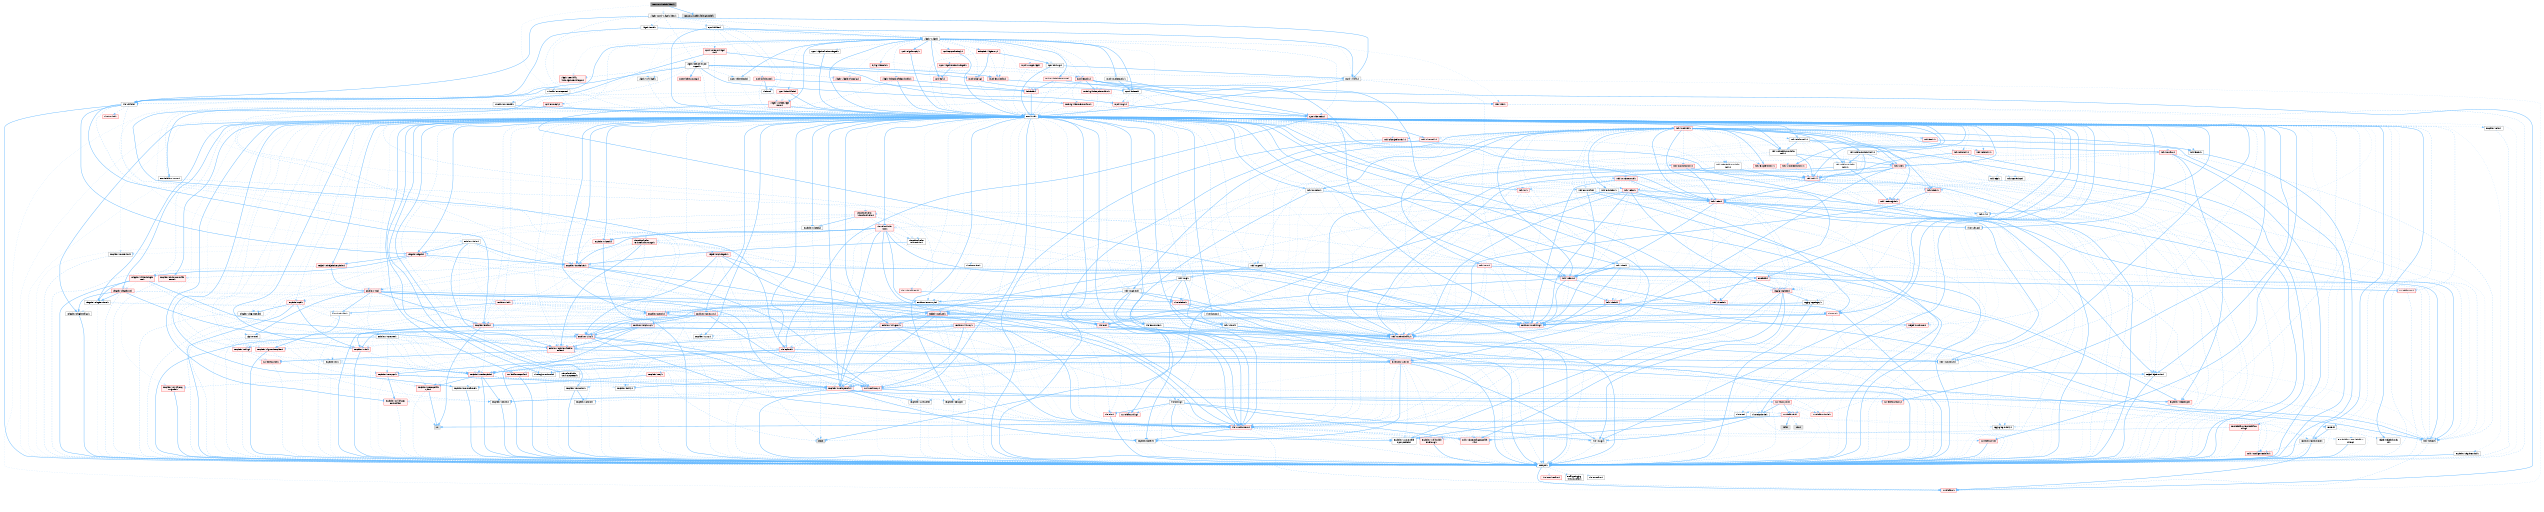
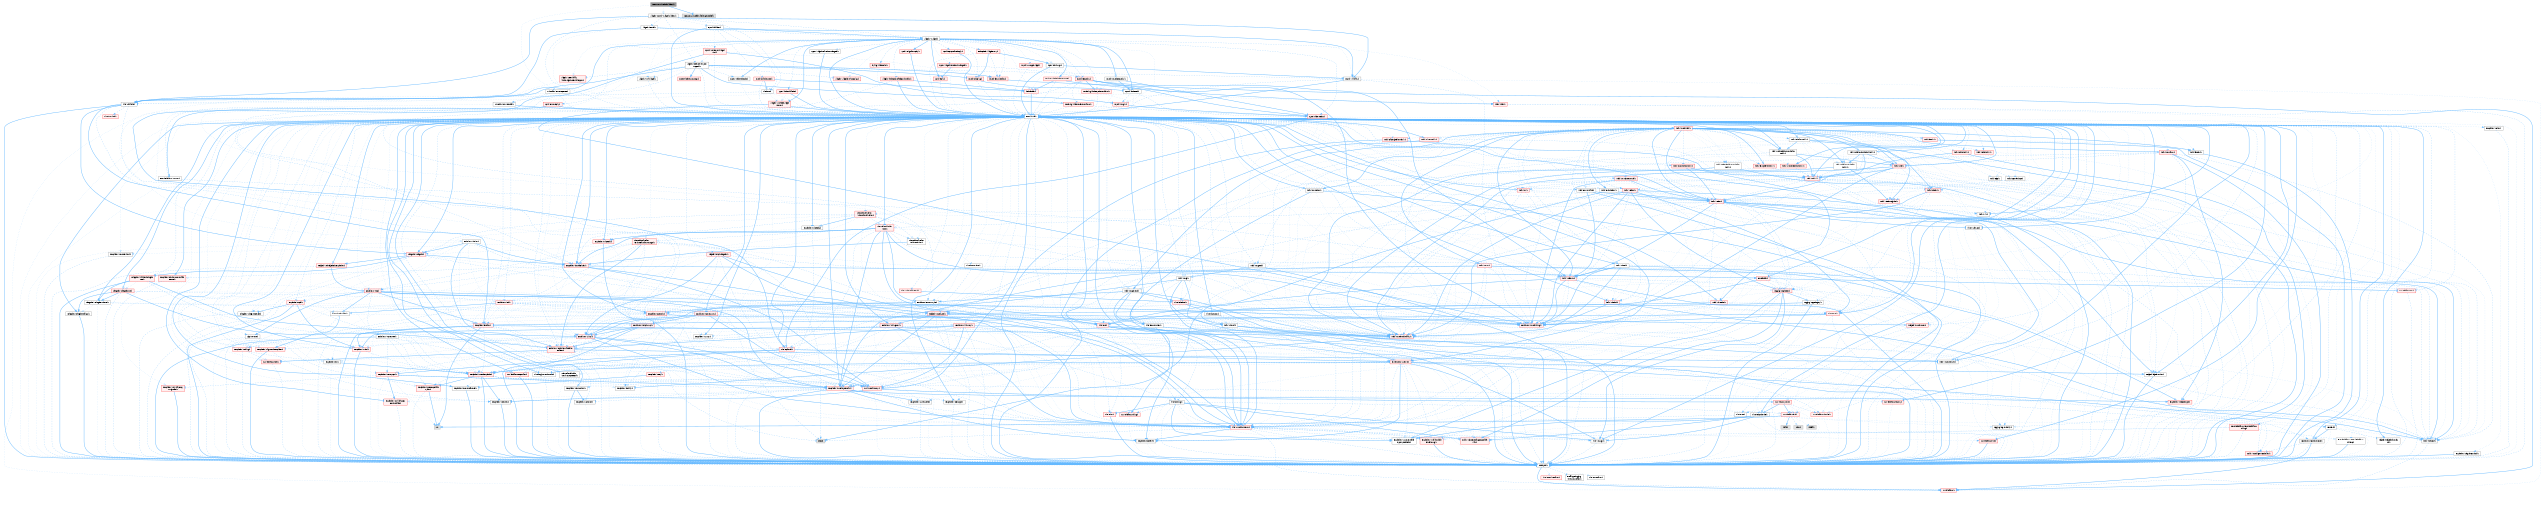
node "stddef.h": added
